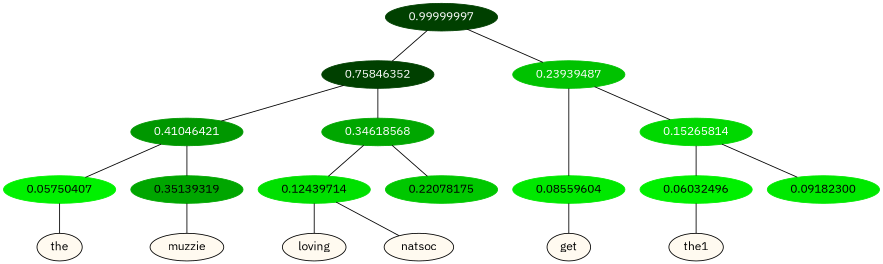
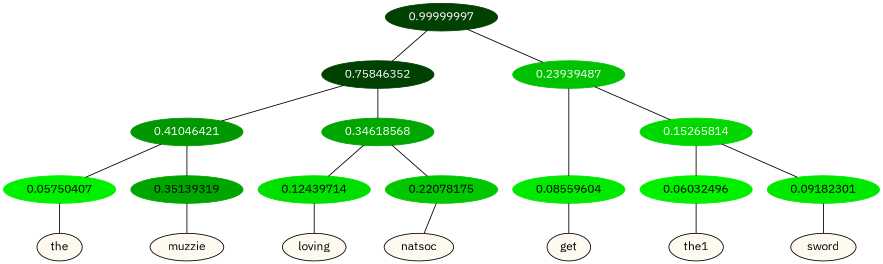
node "0.09182300": label "0.09182300" -> "0.09182301"
edge "0.12439714" -- "natsoc": now "0.22078175" -- "natsoc"
node "sword": added
